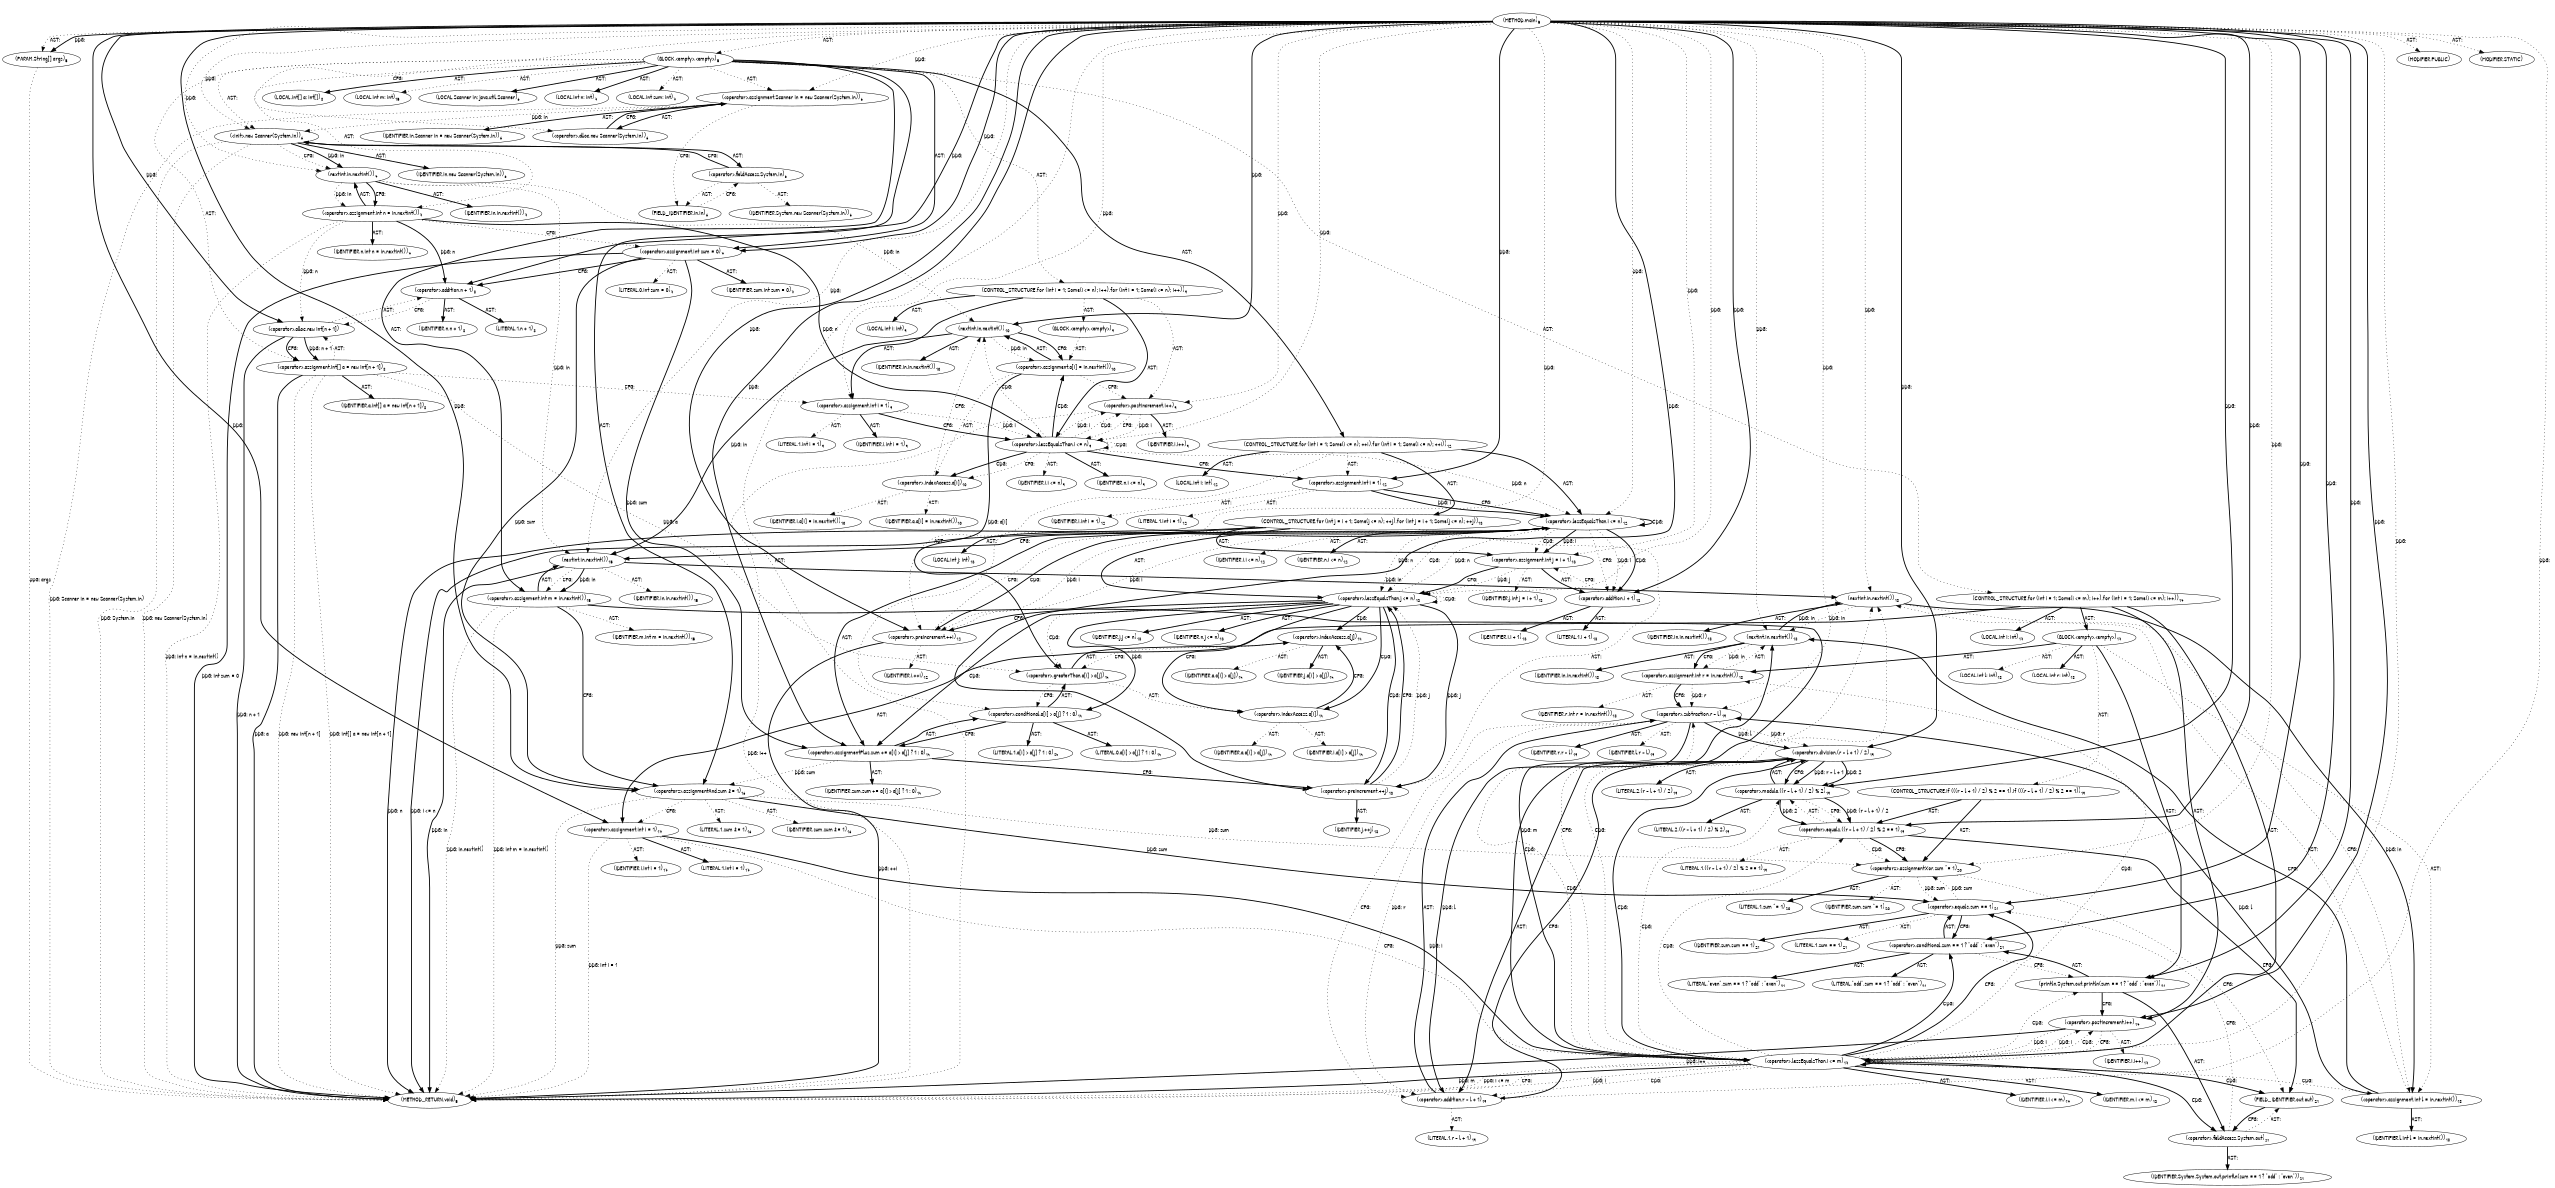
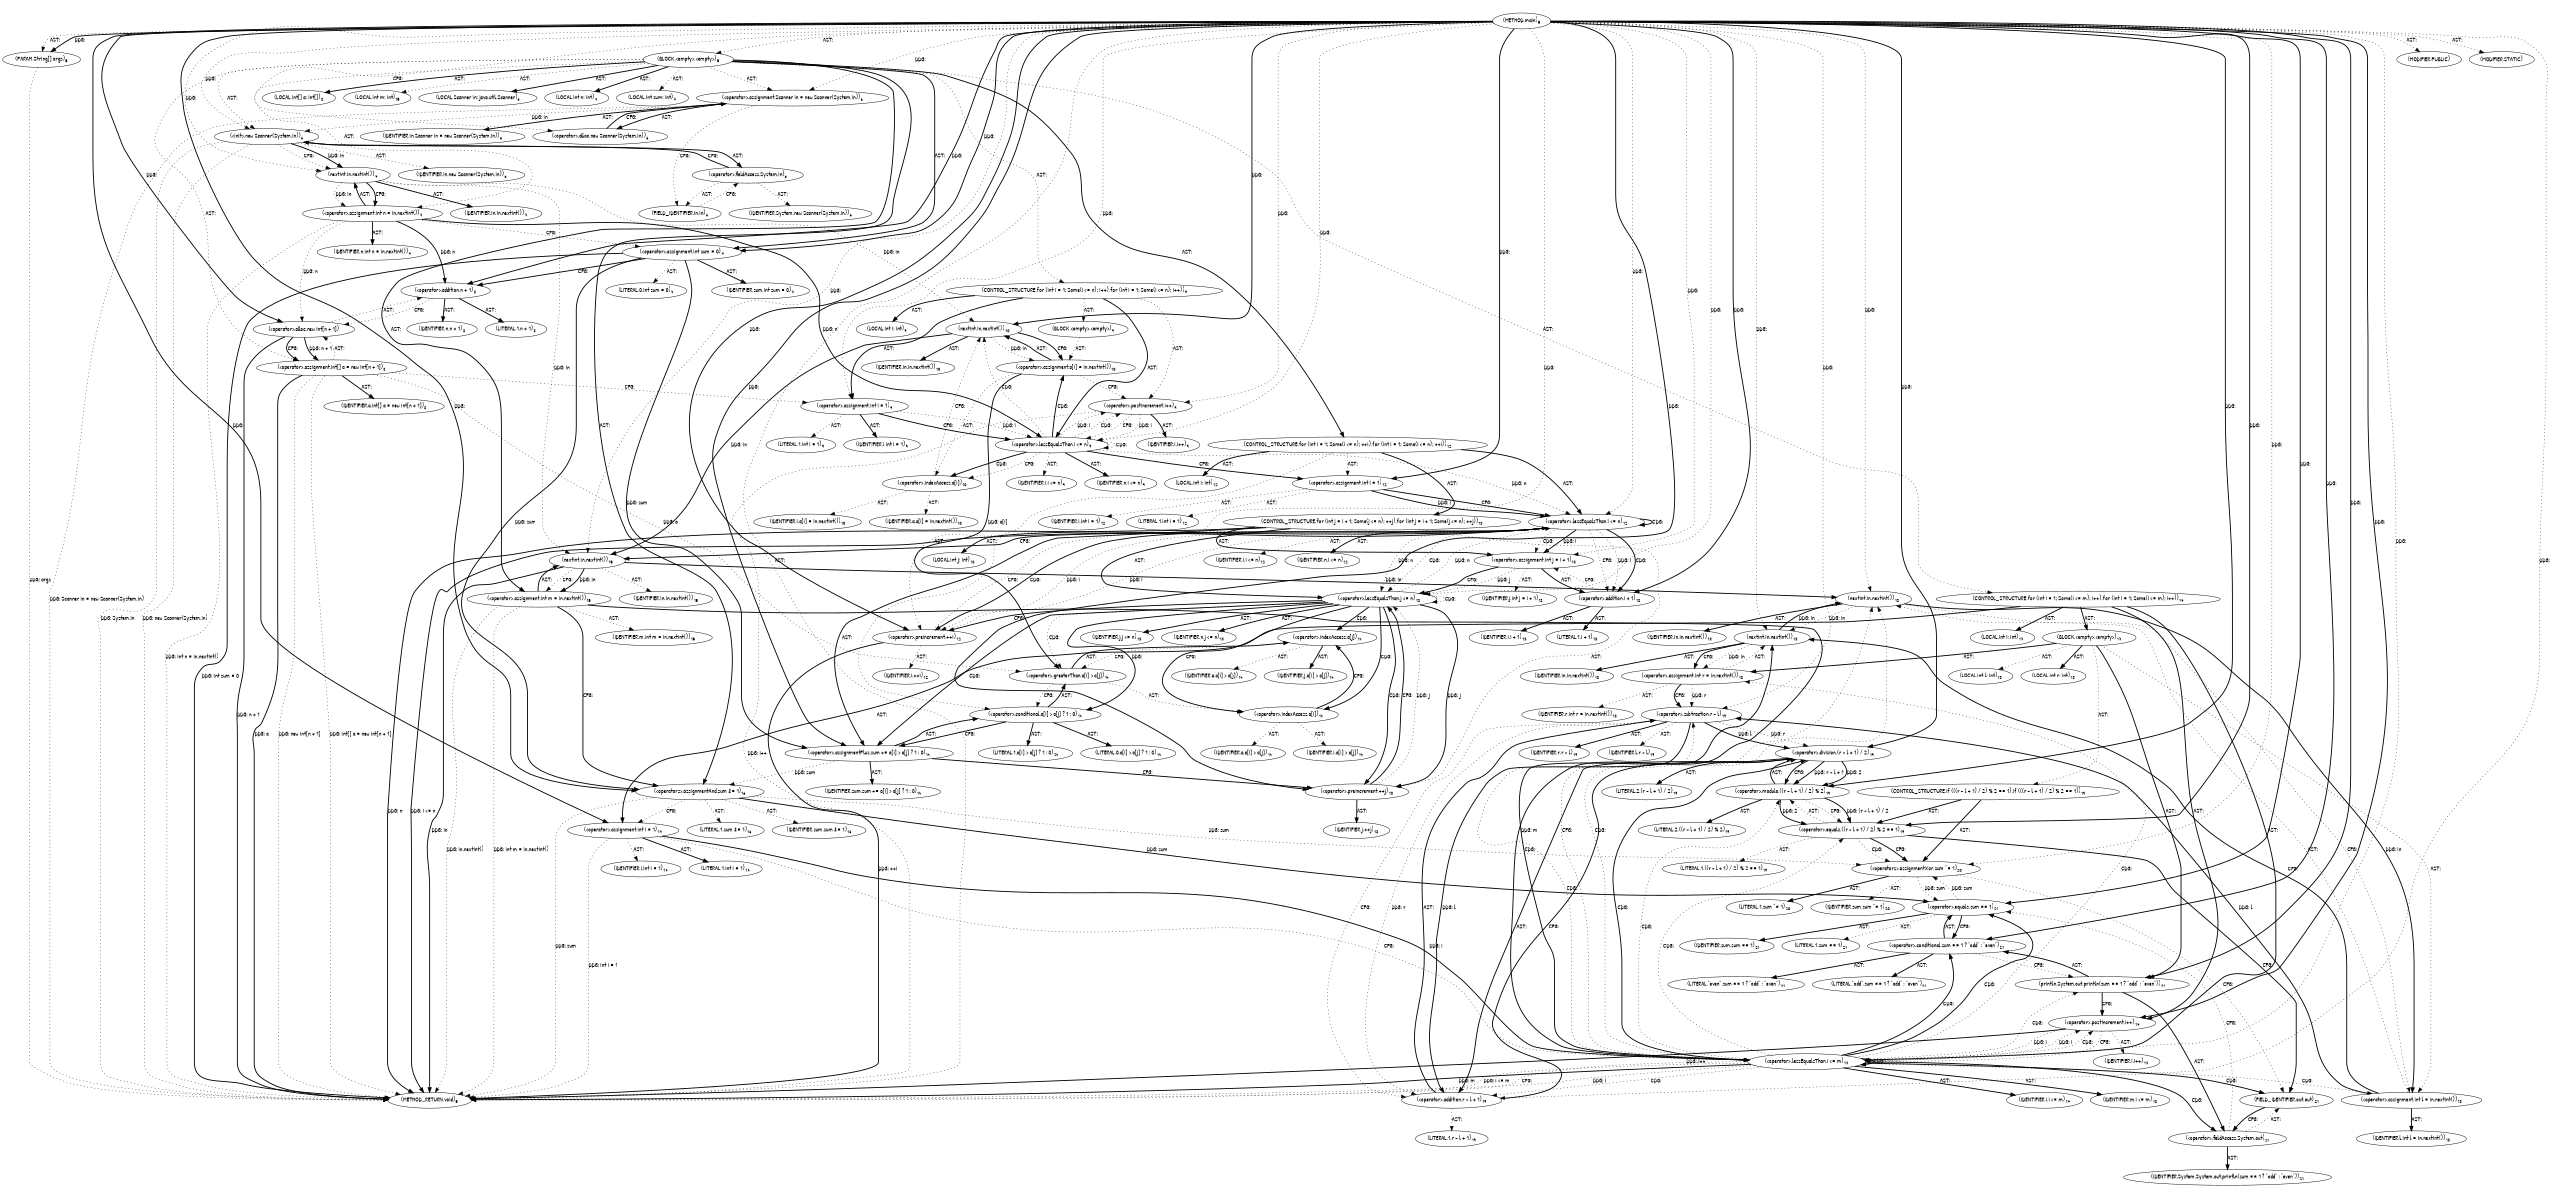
edge "(<init>,new Scanner(System.in))" -> "(IDENTIFIER,in,new Scanner(System.in))": style bold -> dotted
edge "(<operator>.lessEqualsThan,i <= m)" -> "(<operator>.equals,sum == 1)": label "CFG: " -> "CDG: "
